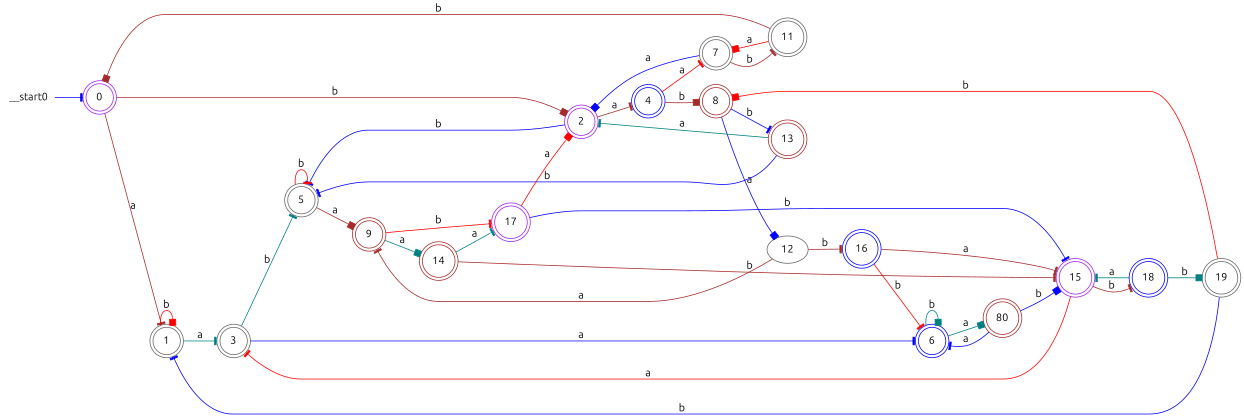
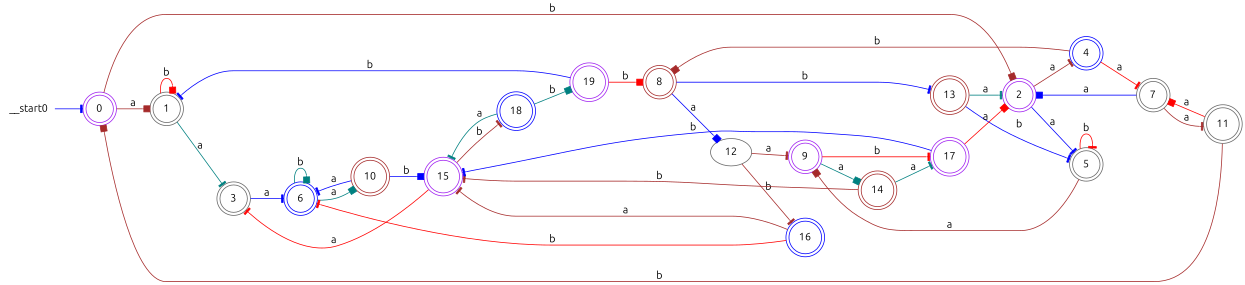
edge "7" -> "11": label "b" -> "a"
edge "2" -> "5": label "b" -> "a"
edge "0" -> "1": arrowhead tee -> box
node "9": color brown -> purple
edge "3" -> "5": removed, label "b"
node "19": color gray40 -> purple
node "80": label "80" -> "10"
